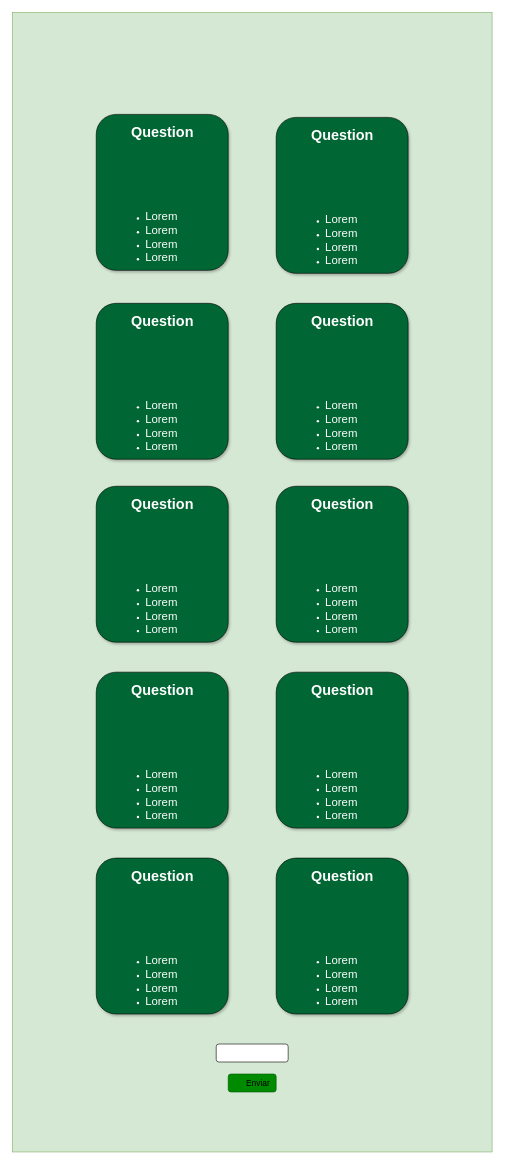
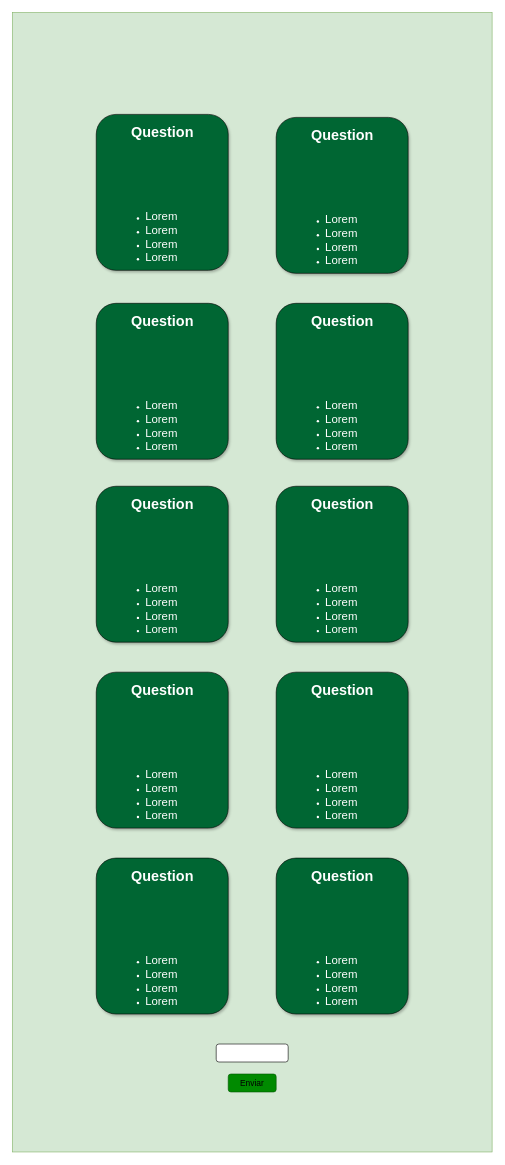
node "Enviar": moved (258, 1083) -> (252, 1083)
